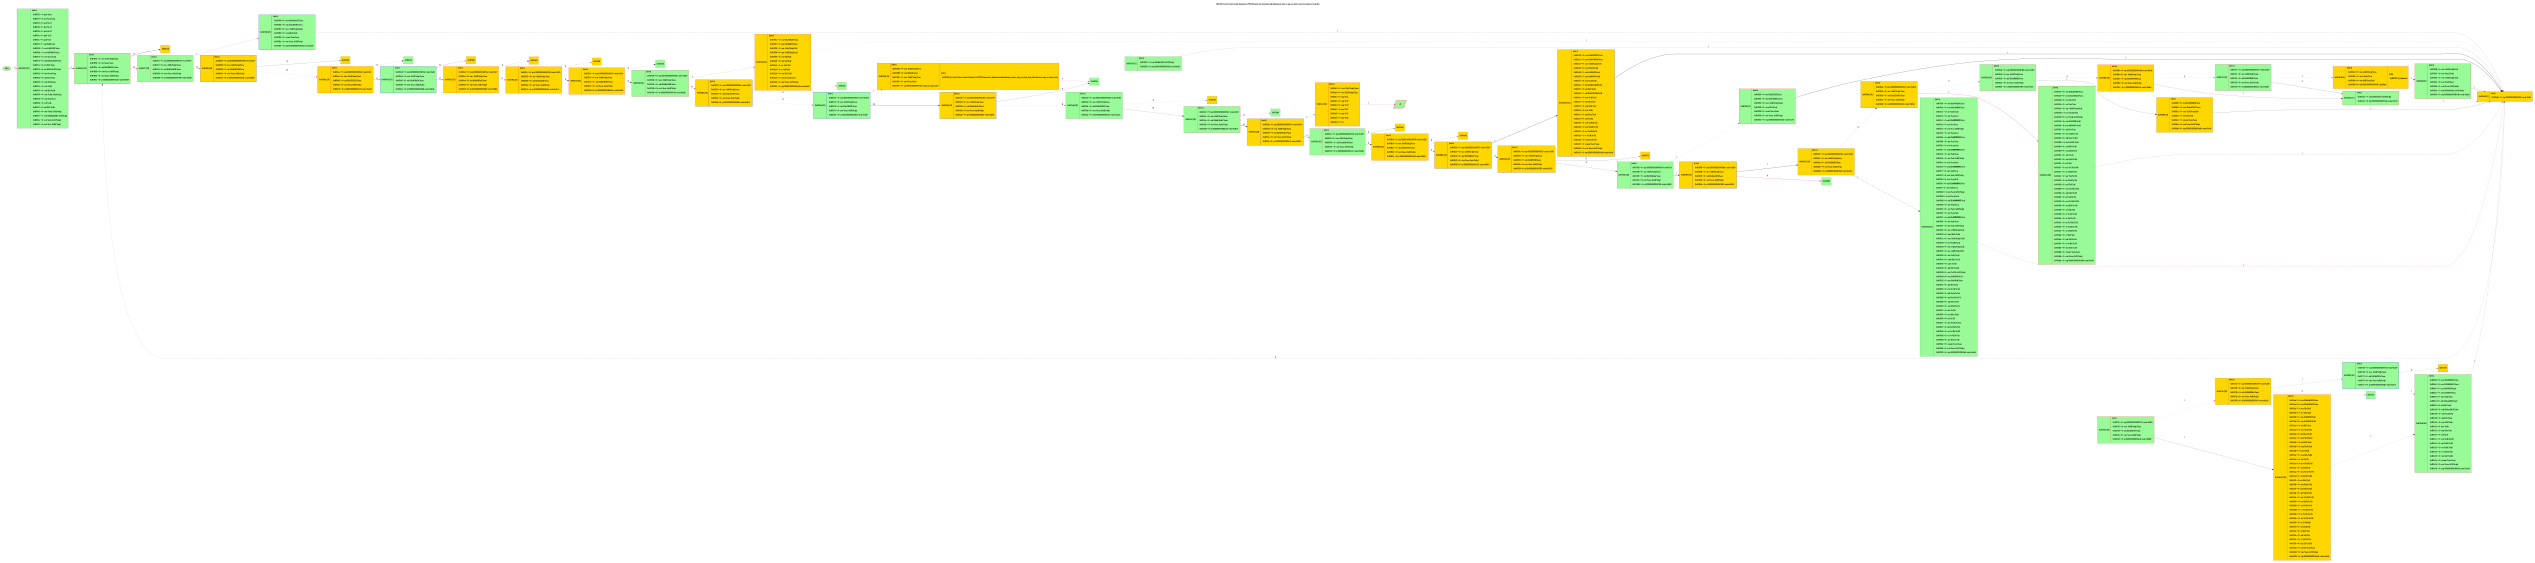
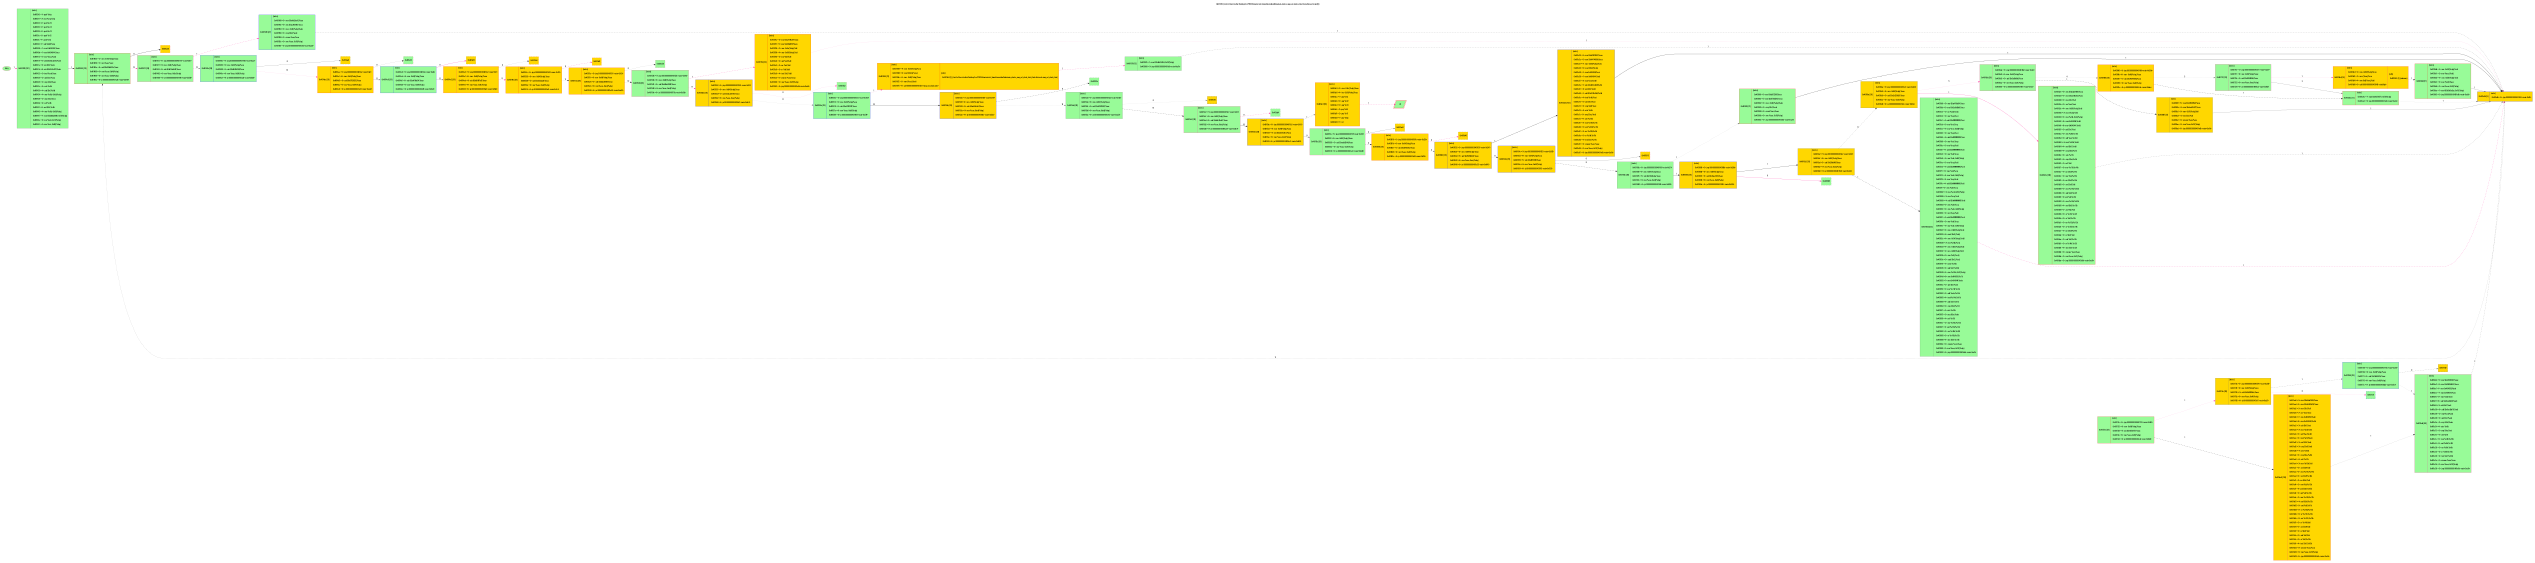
node "0x40148e [28]": fillcolor gold -> palegreen
edge "0x401964 [21]" -> "0x40192e": now "0x401964 [21]" -> "0x401979 [12]"
